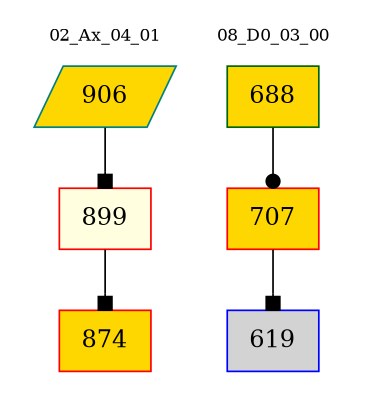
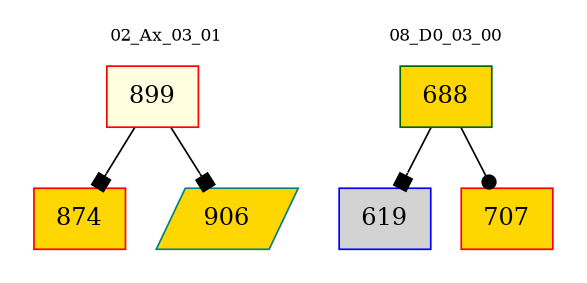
cluster "02_Ax_04_01": label "02_Ax_04_01" -> "02_Ax_03_01"
edge "906" -> "899": reversed
edge "707" -> "619": now "688" -> "619"
